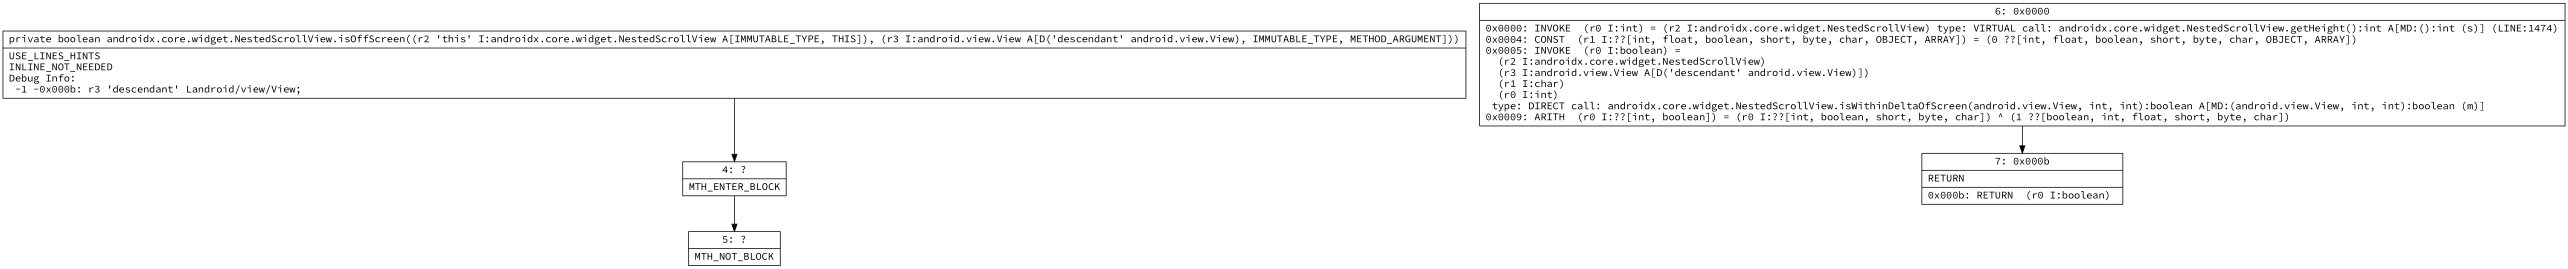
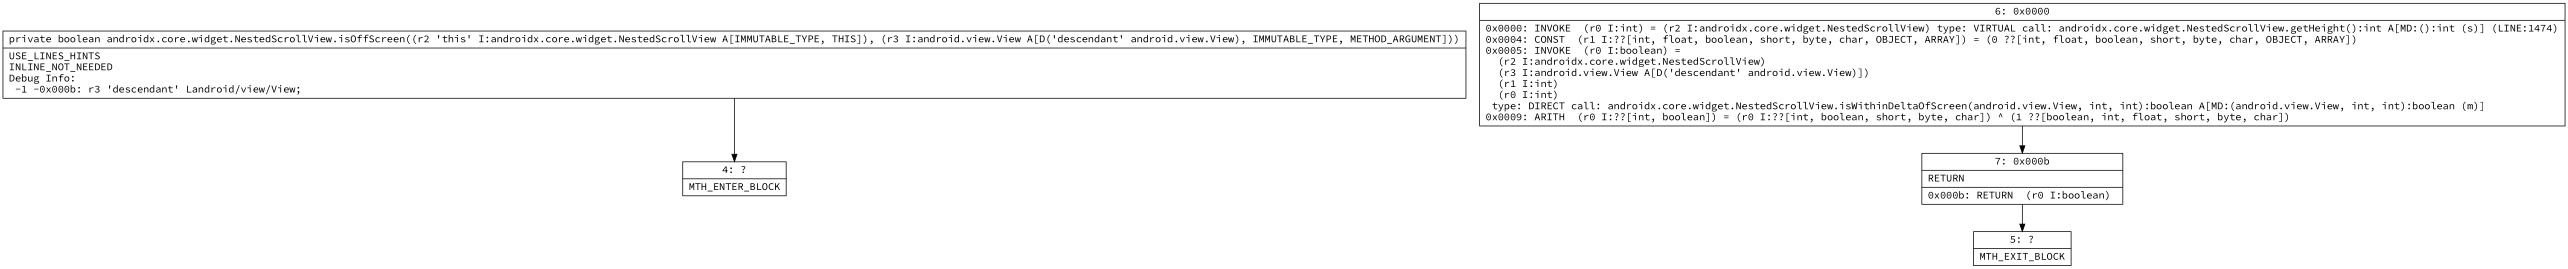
node "6: 0x0000": text "(r1 I:char)" -> "(r1 I:int)"
edge "4: ?" -> "5: ?": now "7: 0x000b" -> "5: ?"
node "5: ?": text "MTH_NOT_BLOCK" -> "MTH_EXIT_BLOCK"
